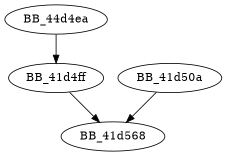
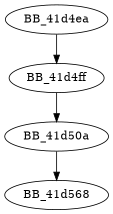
node "BB_44d4ea": label "BB_44d4ea" -> "BB_41d4ea"
edge "BB_41d4ff" -> "BB_41d568": now "BB_41d4ff" -> "BB_41d50a"
